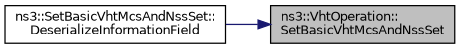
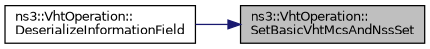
node "ns3::SetBasicVhtMcsAndNssSet:: DeserializeInformationField": label "ns3::SetBasicVhtMcsAndNssSet:: DeserializeInformationField" -> "ns3::VhtOperation:: DeserializeInformationField"
